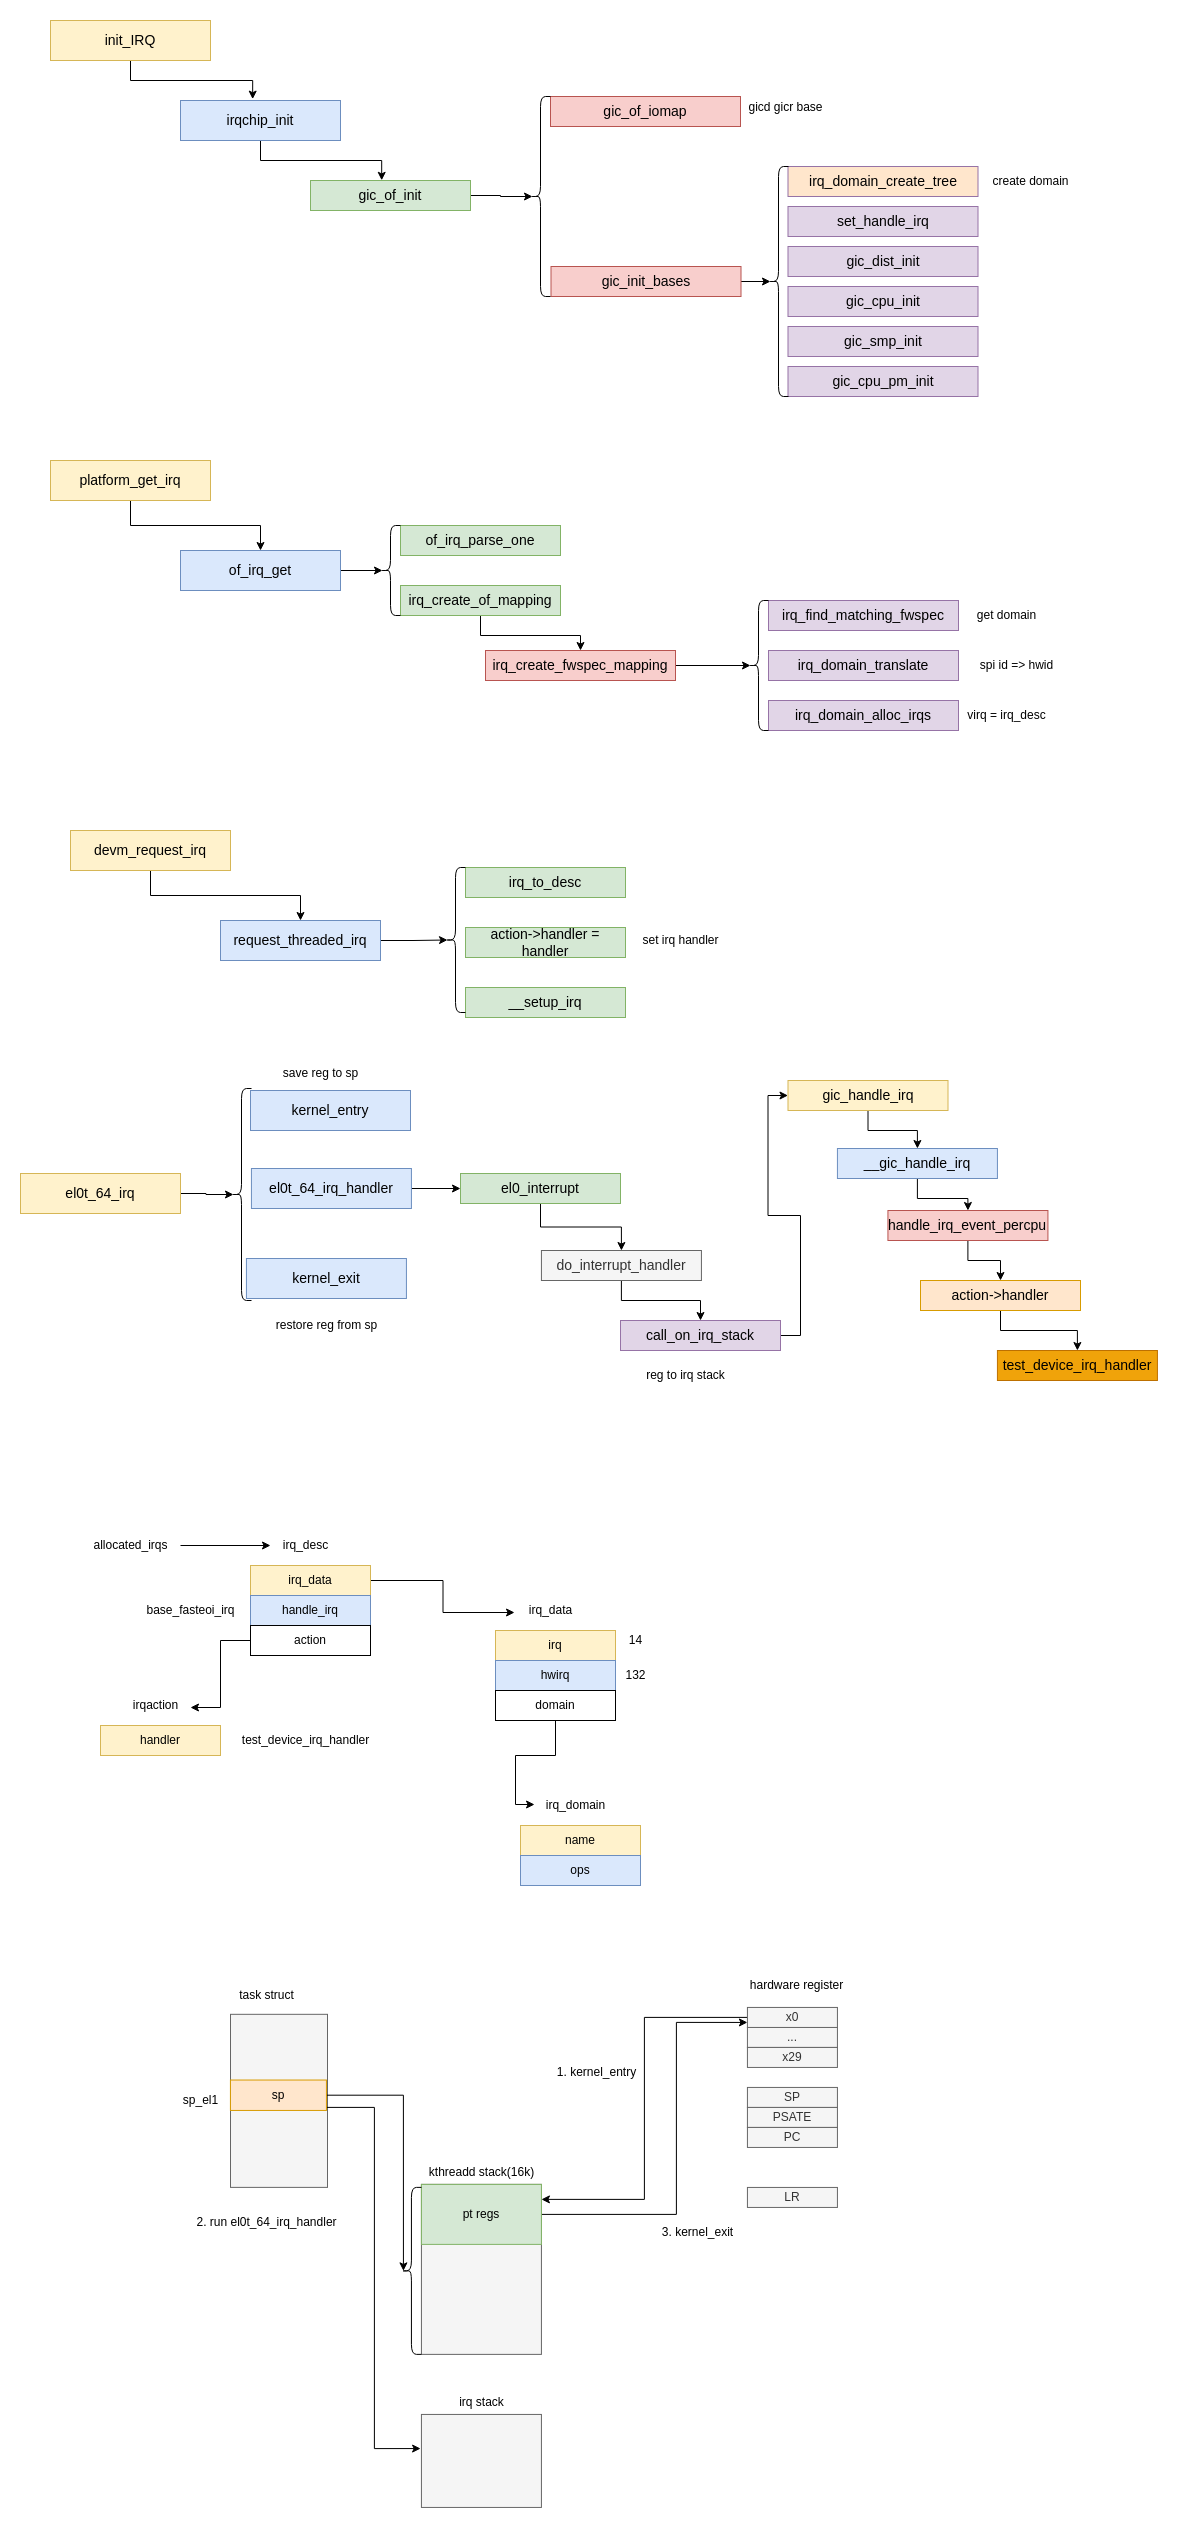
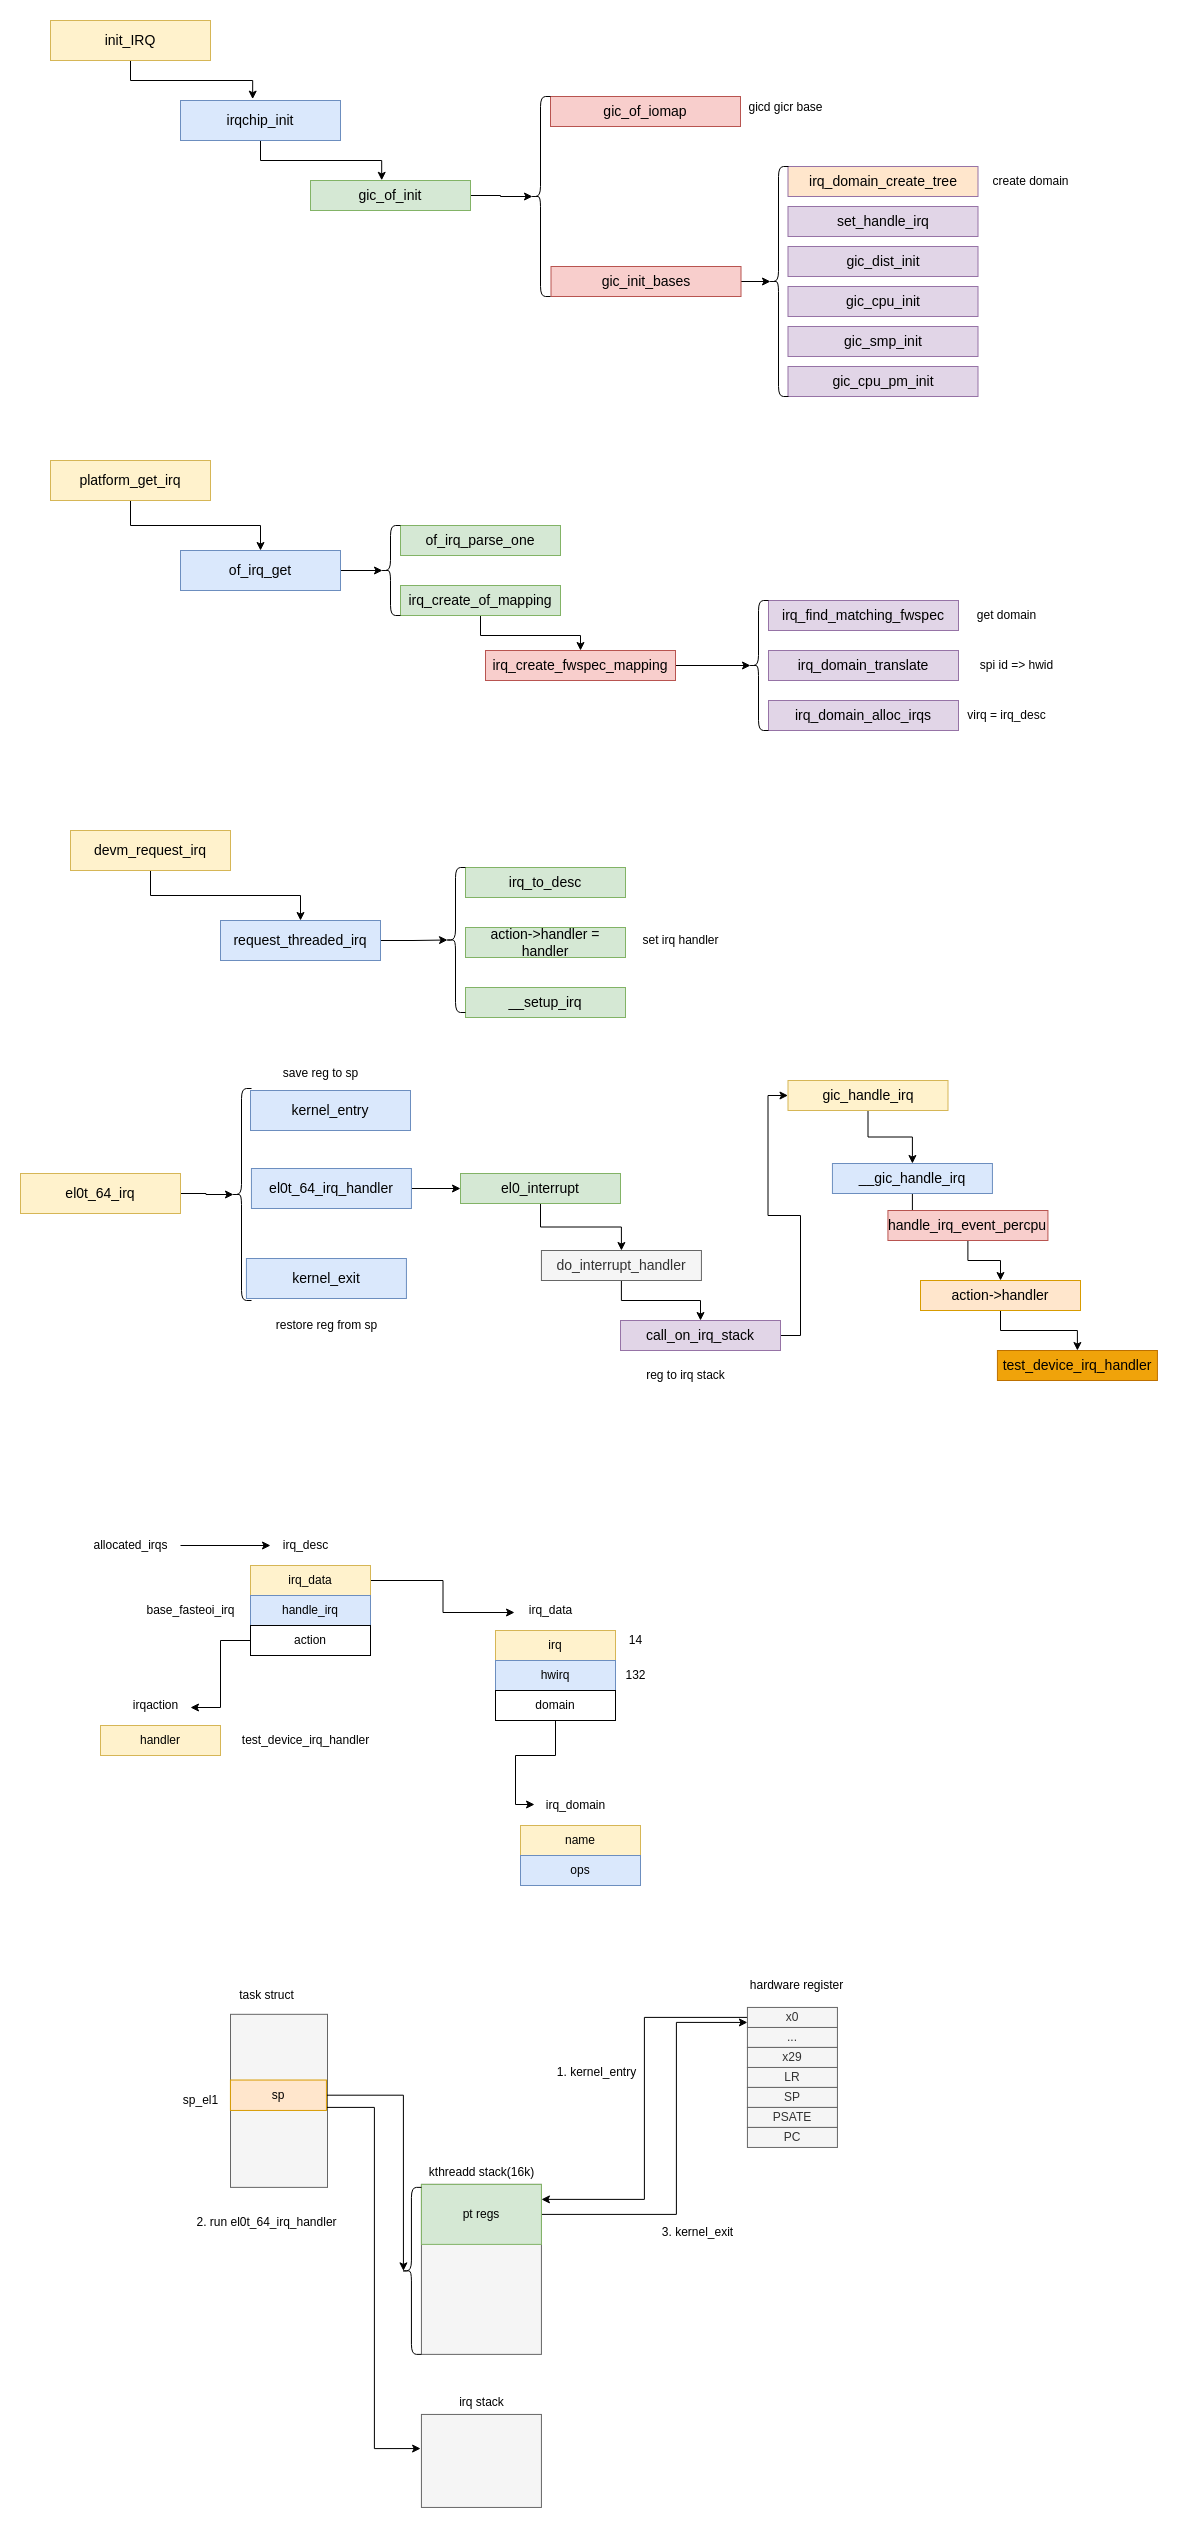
node "__gic_handle_irq": moved (917, 1164) -> (912, 1179)
node "LR": moved (792, 2197) -> (792, 2077)
